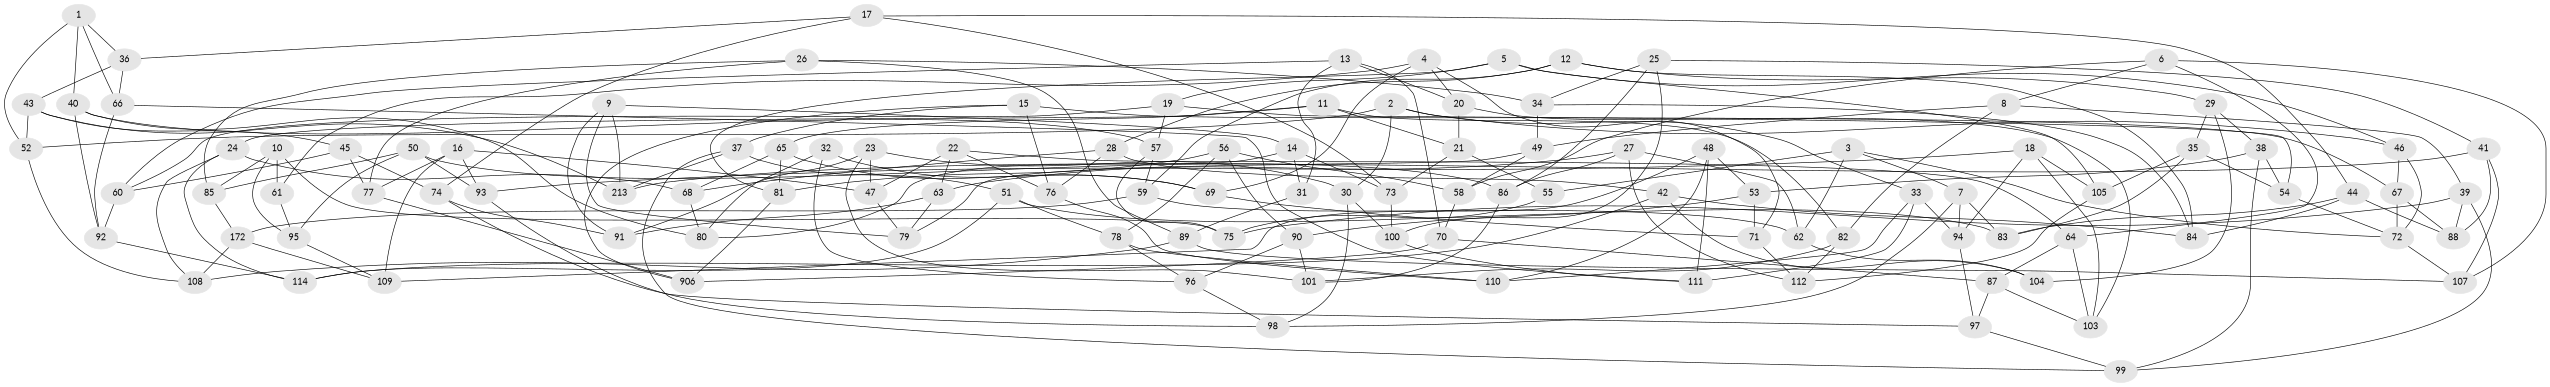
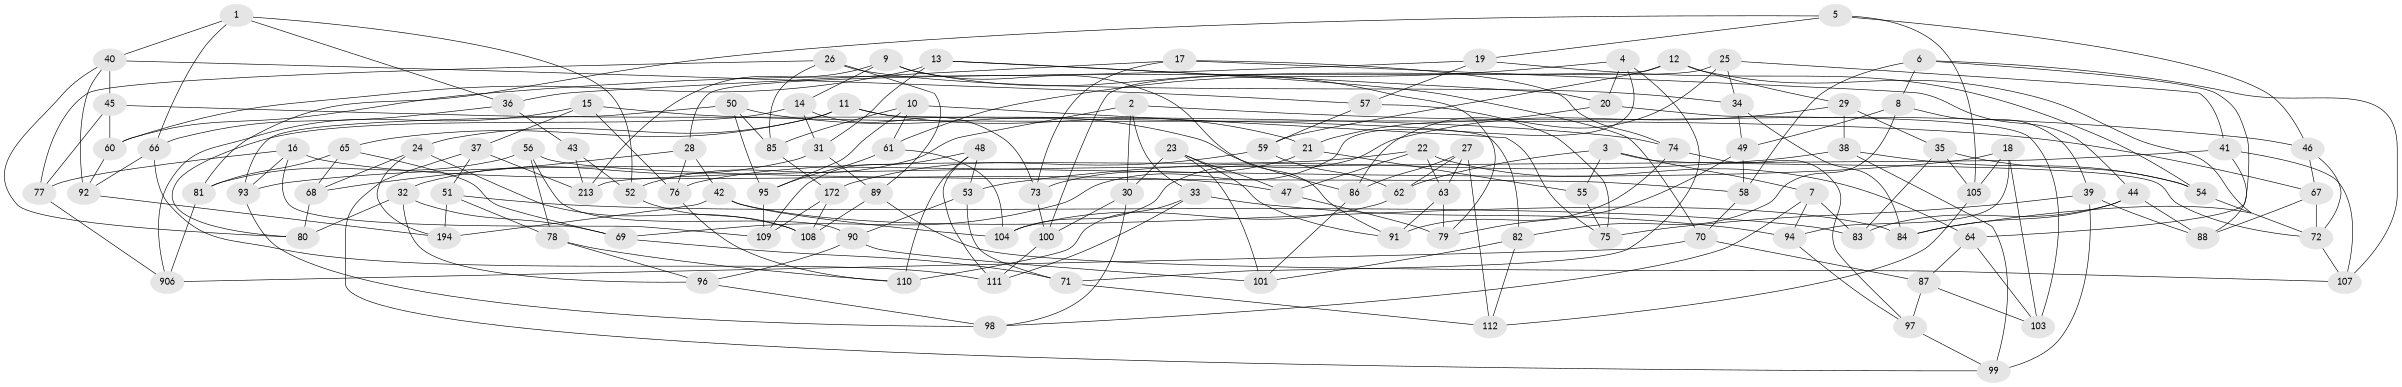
edge "43" -- "45": now "40" -- "45"
edge "31" -- "32": added
edge "61" -- "104": added
node "114": label "114" -> "194"
